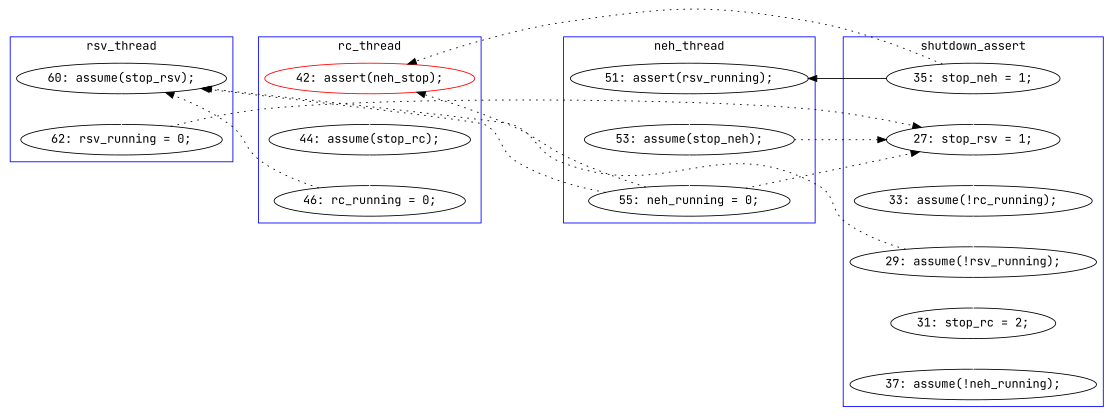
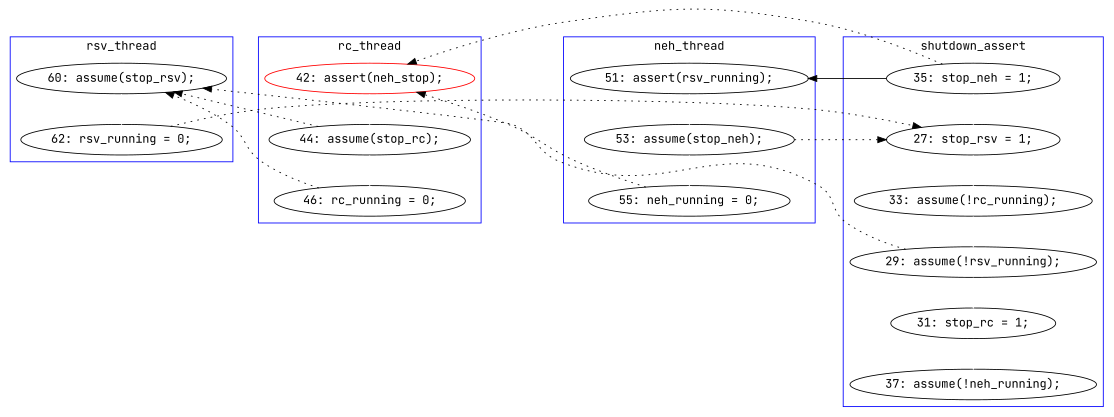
edge "55: neh_running = 0;" -> "60: assume(stop_rsv);": now "44: assume(stop_rc);" -> "60: assume(stop_rsv);"
edge "55: neh_running = 0;" -> "27: stop_rsv = 1;": removed
node "31: stop_rc = 2;": label "31: stop_rc = 2;" -> "31: stop_rc = 1;"
